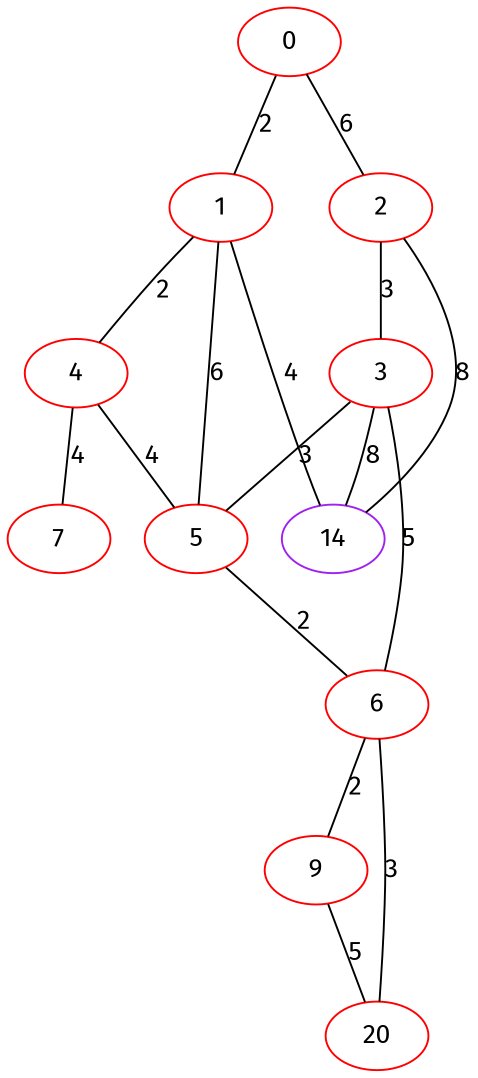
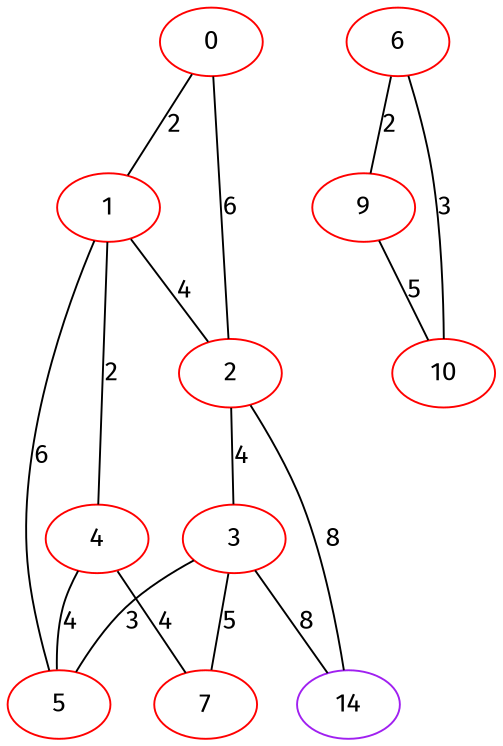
edge "2" -- "3": label "3" -> "4"
edge "1" -- "14": now "1" -- "2"
edge "3" -- "6": now "3" -- "7"
edge "5" -- "6": removed, label "2"
node "20": label "20" -> "10"
